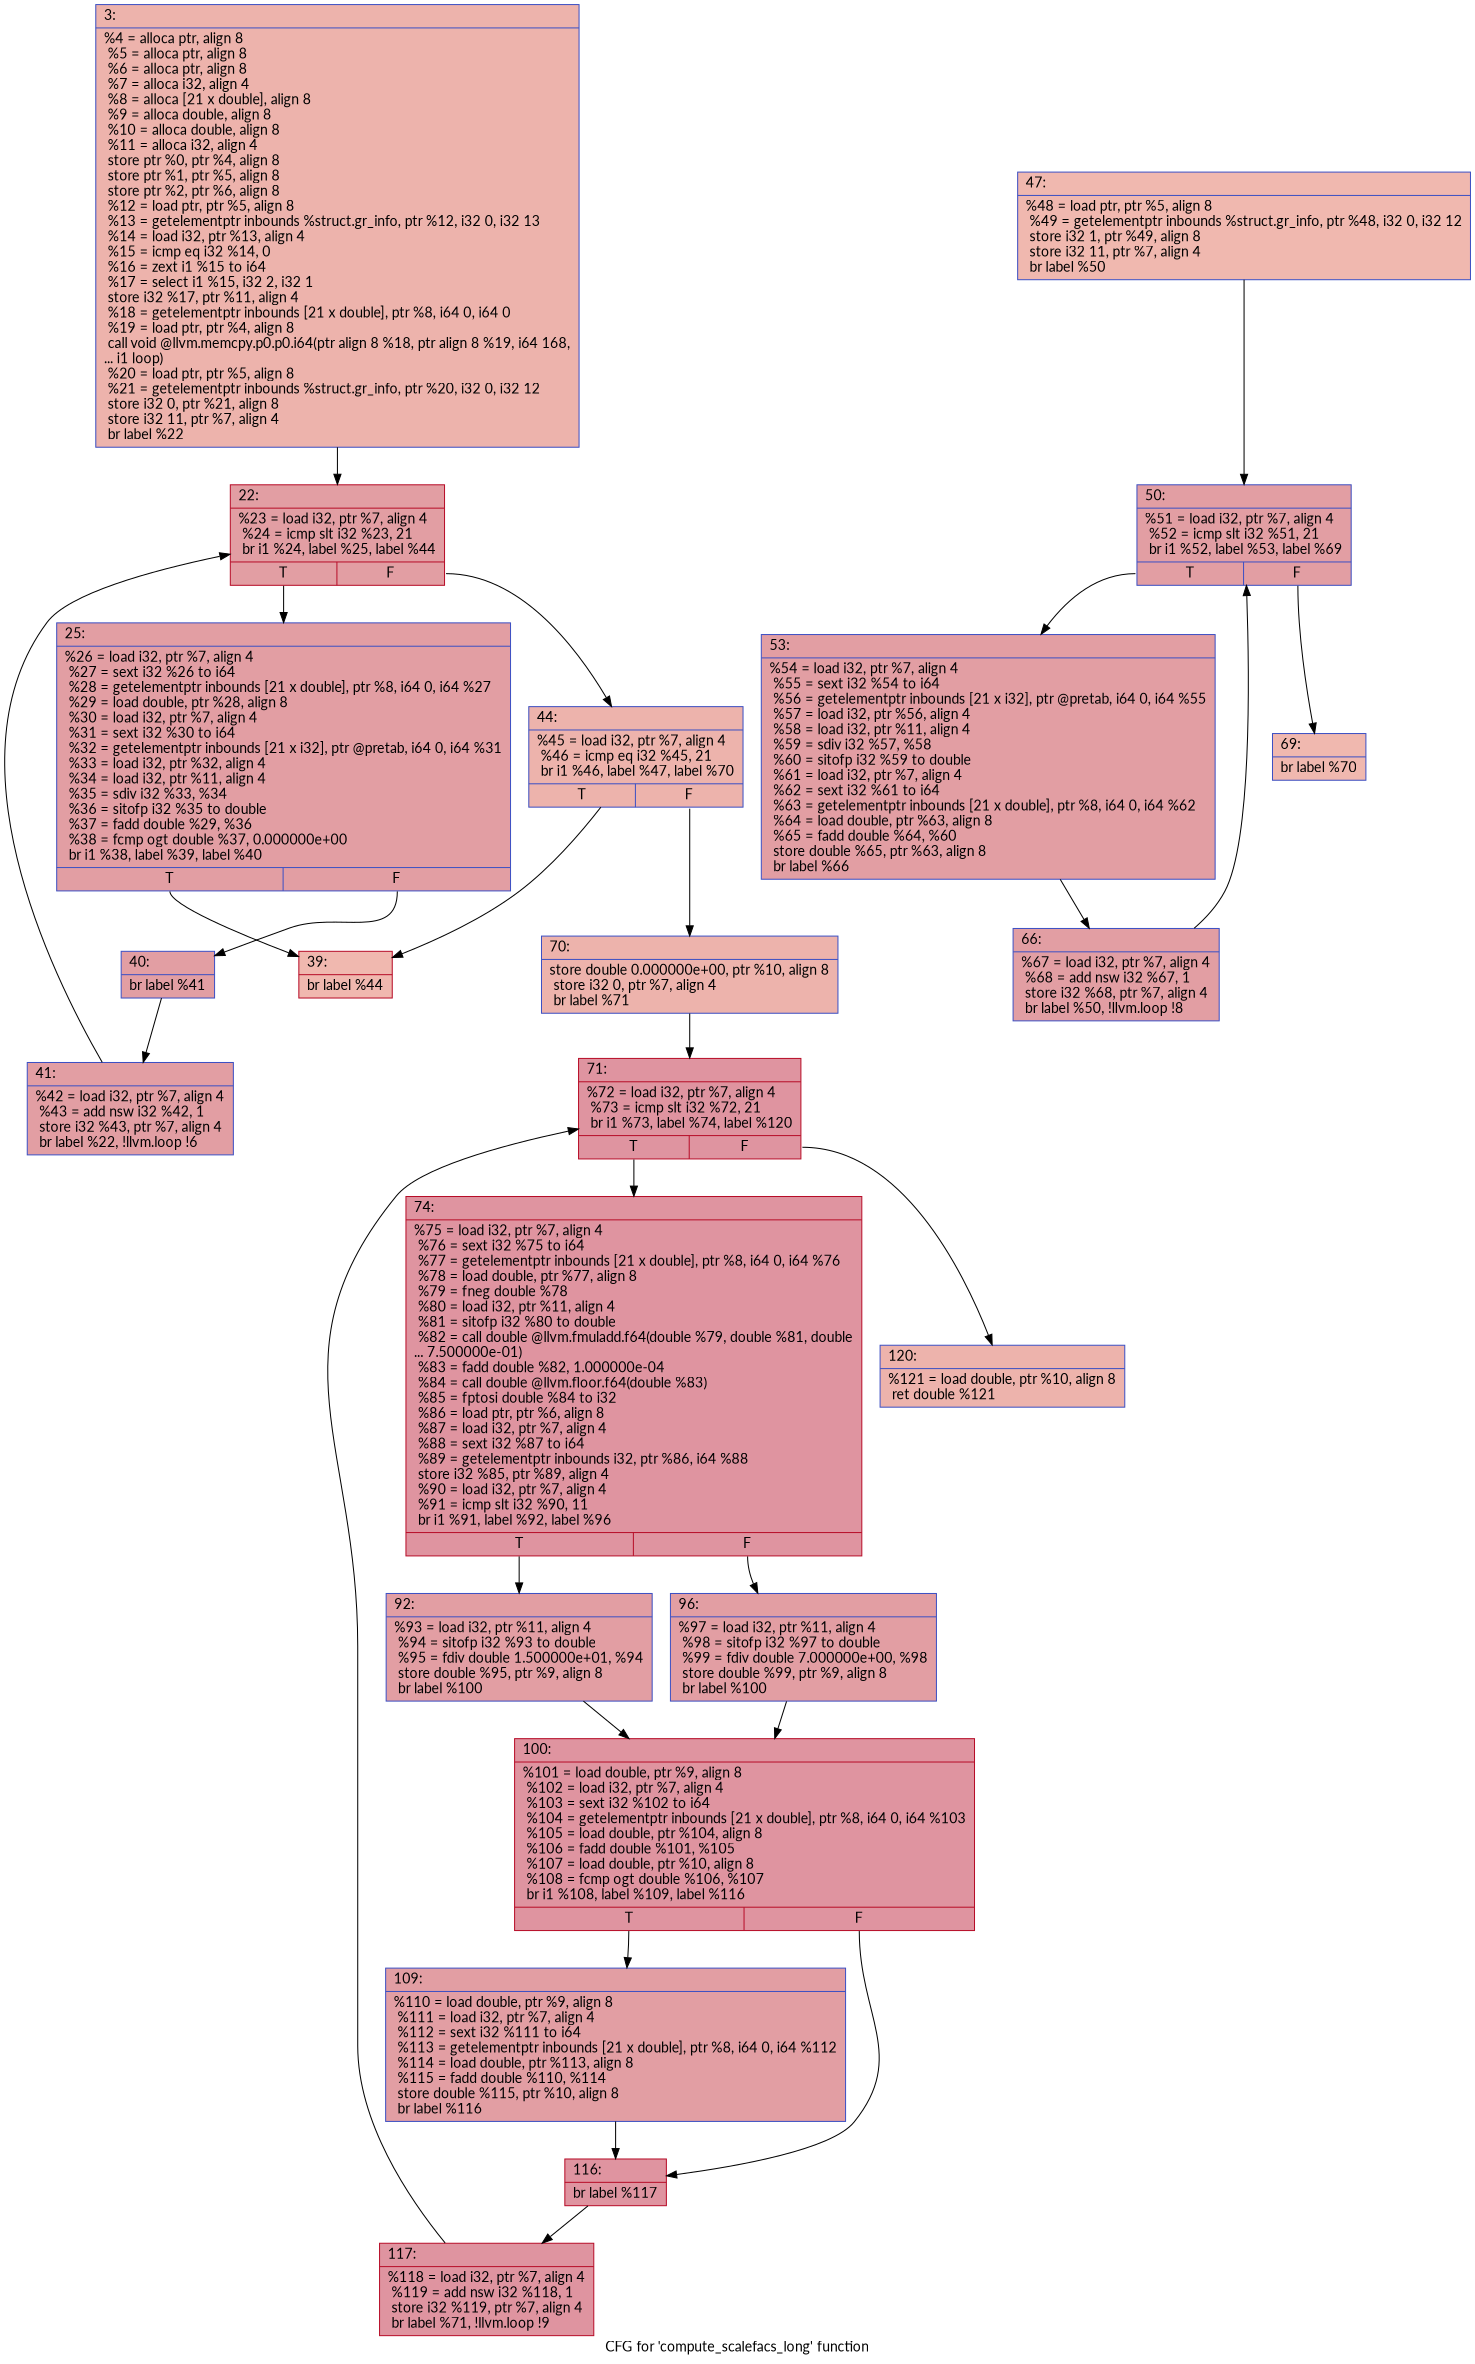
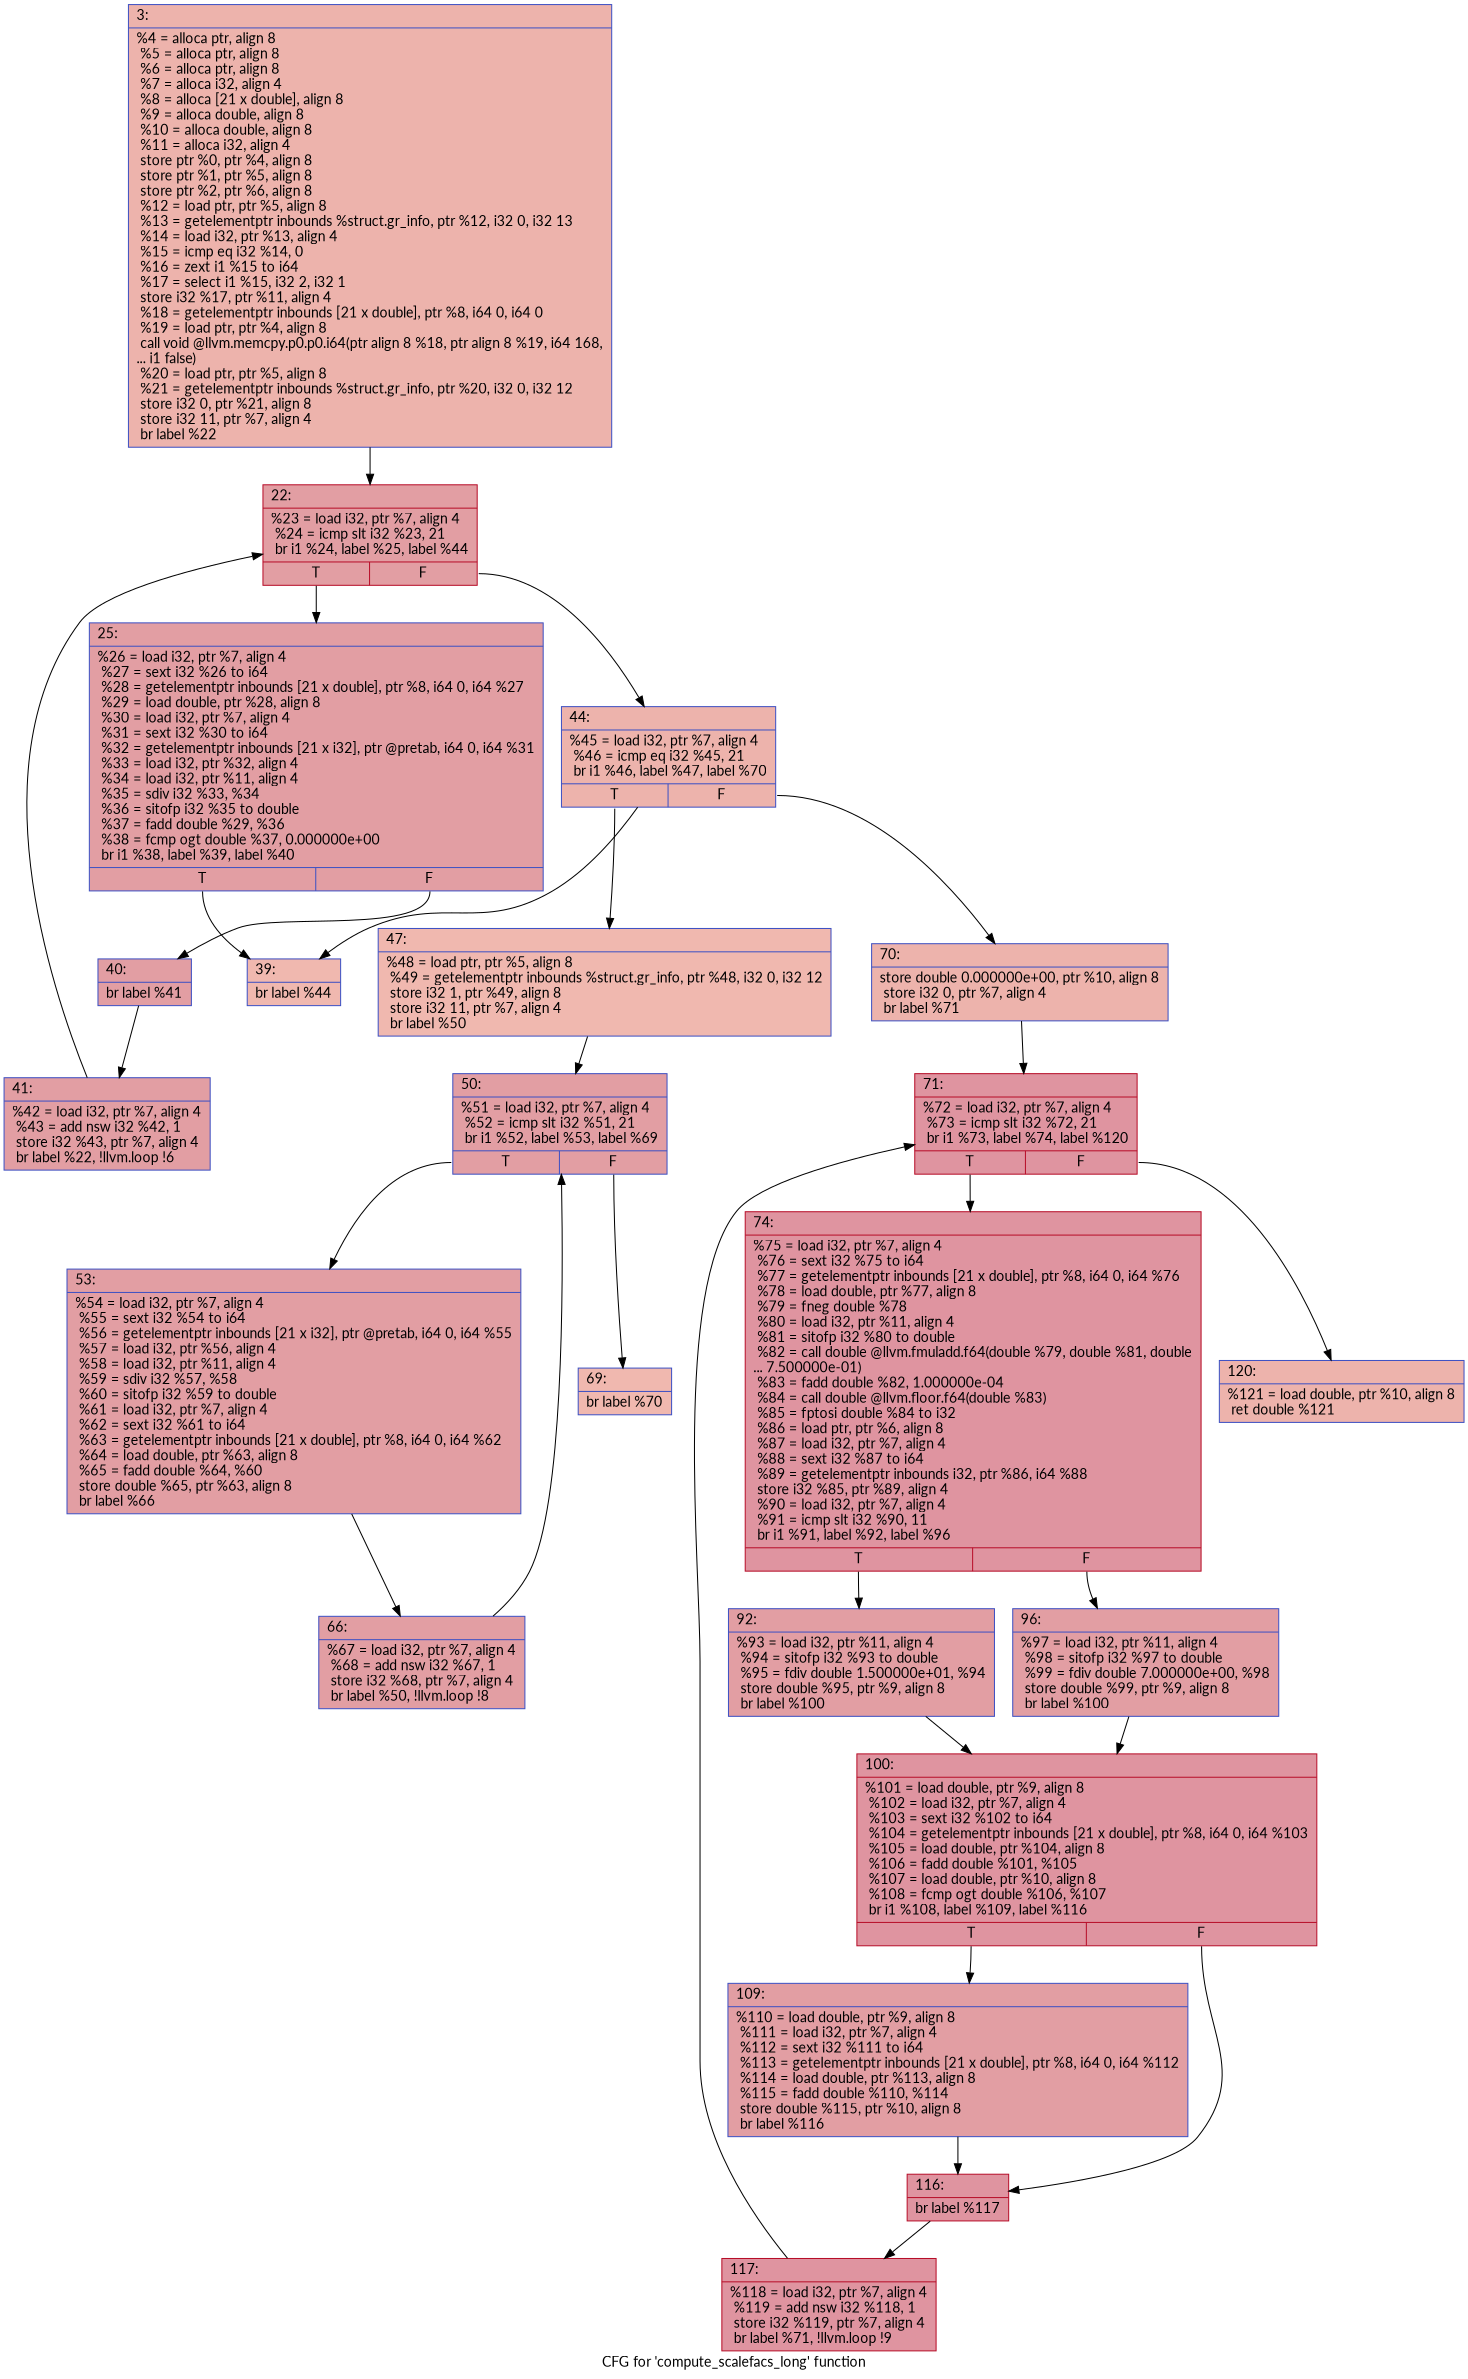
node "3:": text "... i1 loop)" -> "... i1 false)"
edge "44:" -> "47:": added
node "39:": color #b70d28ff -> #3d50c3ff
